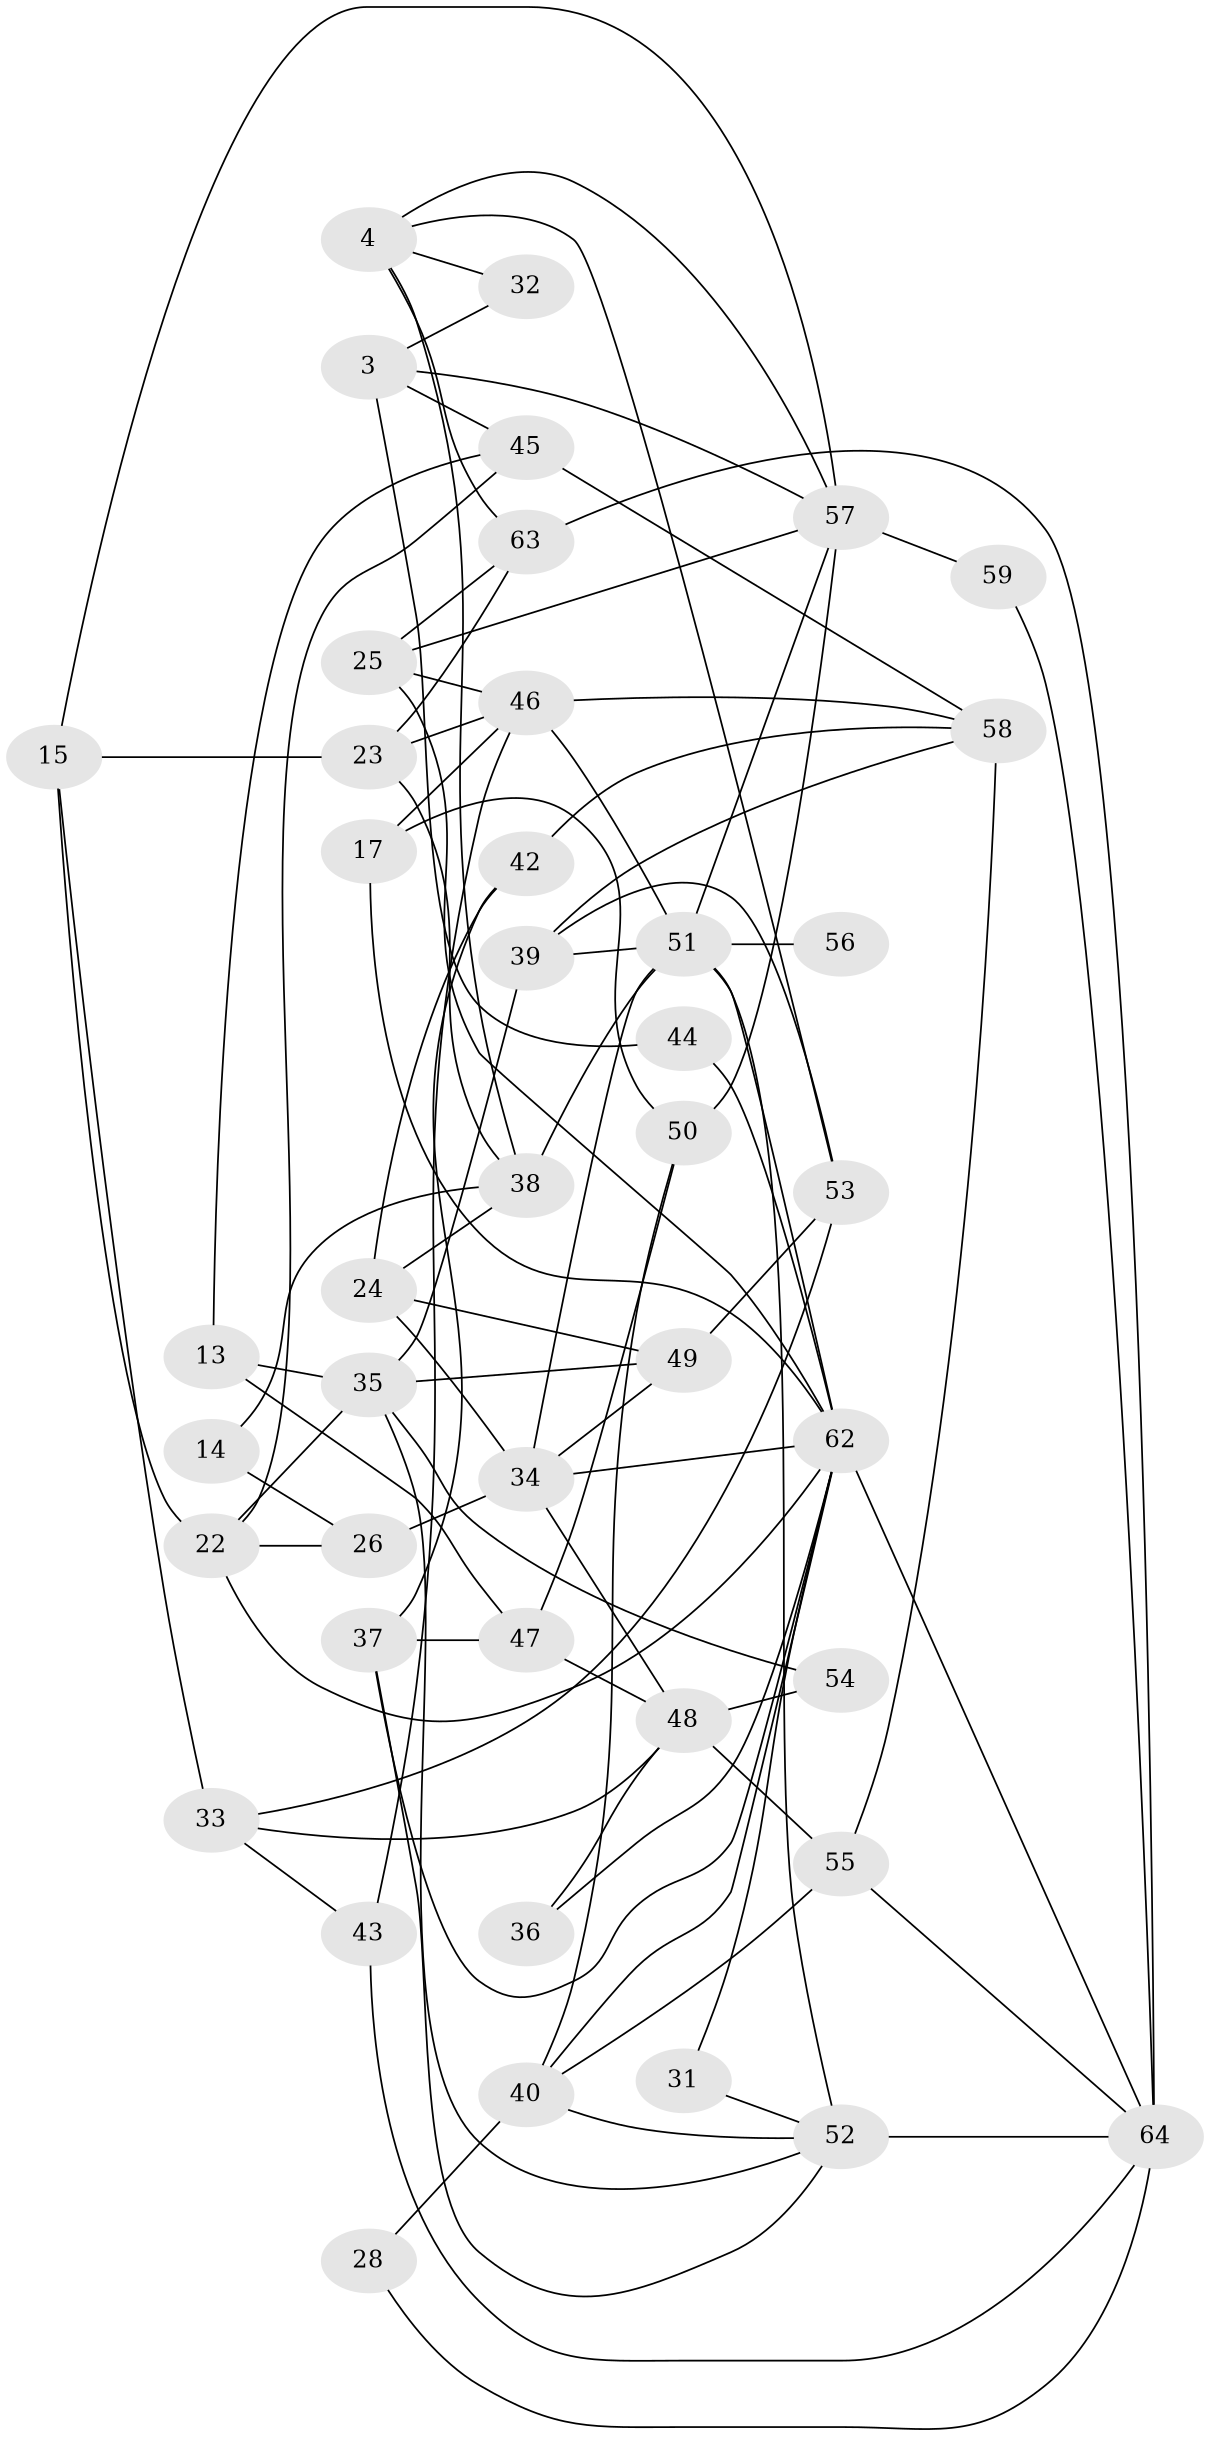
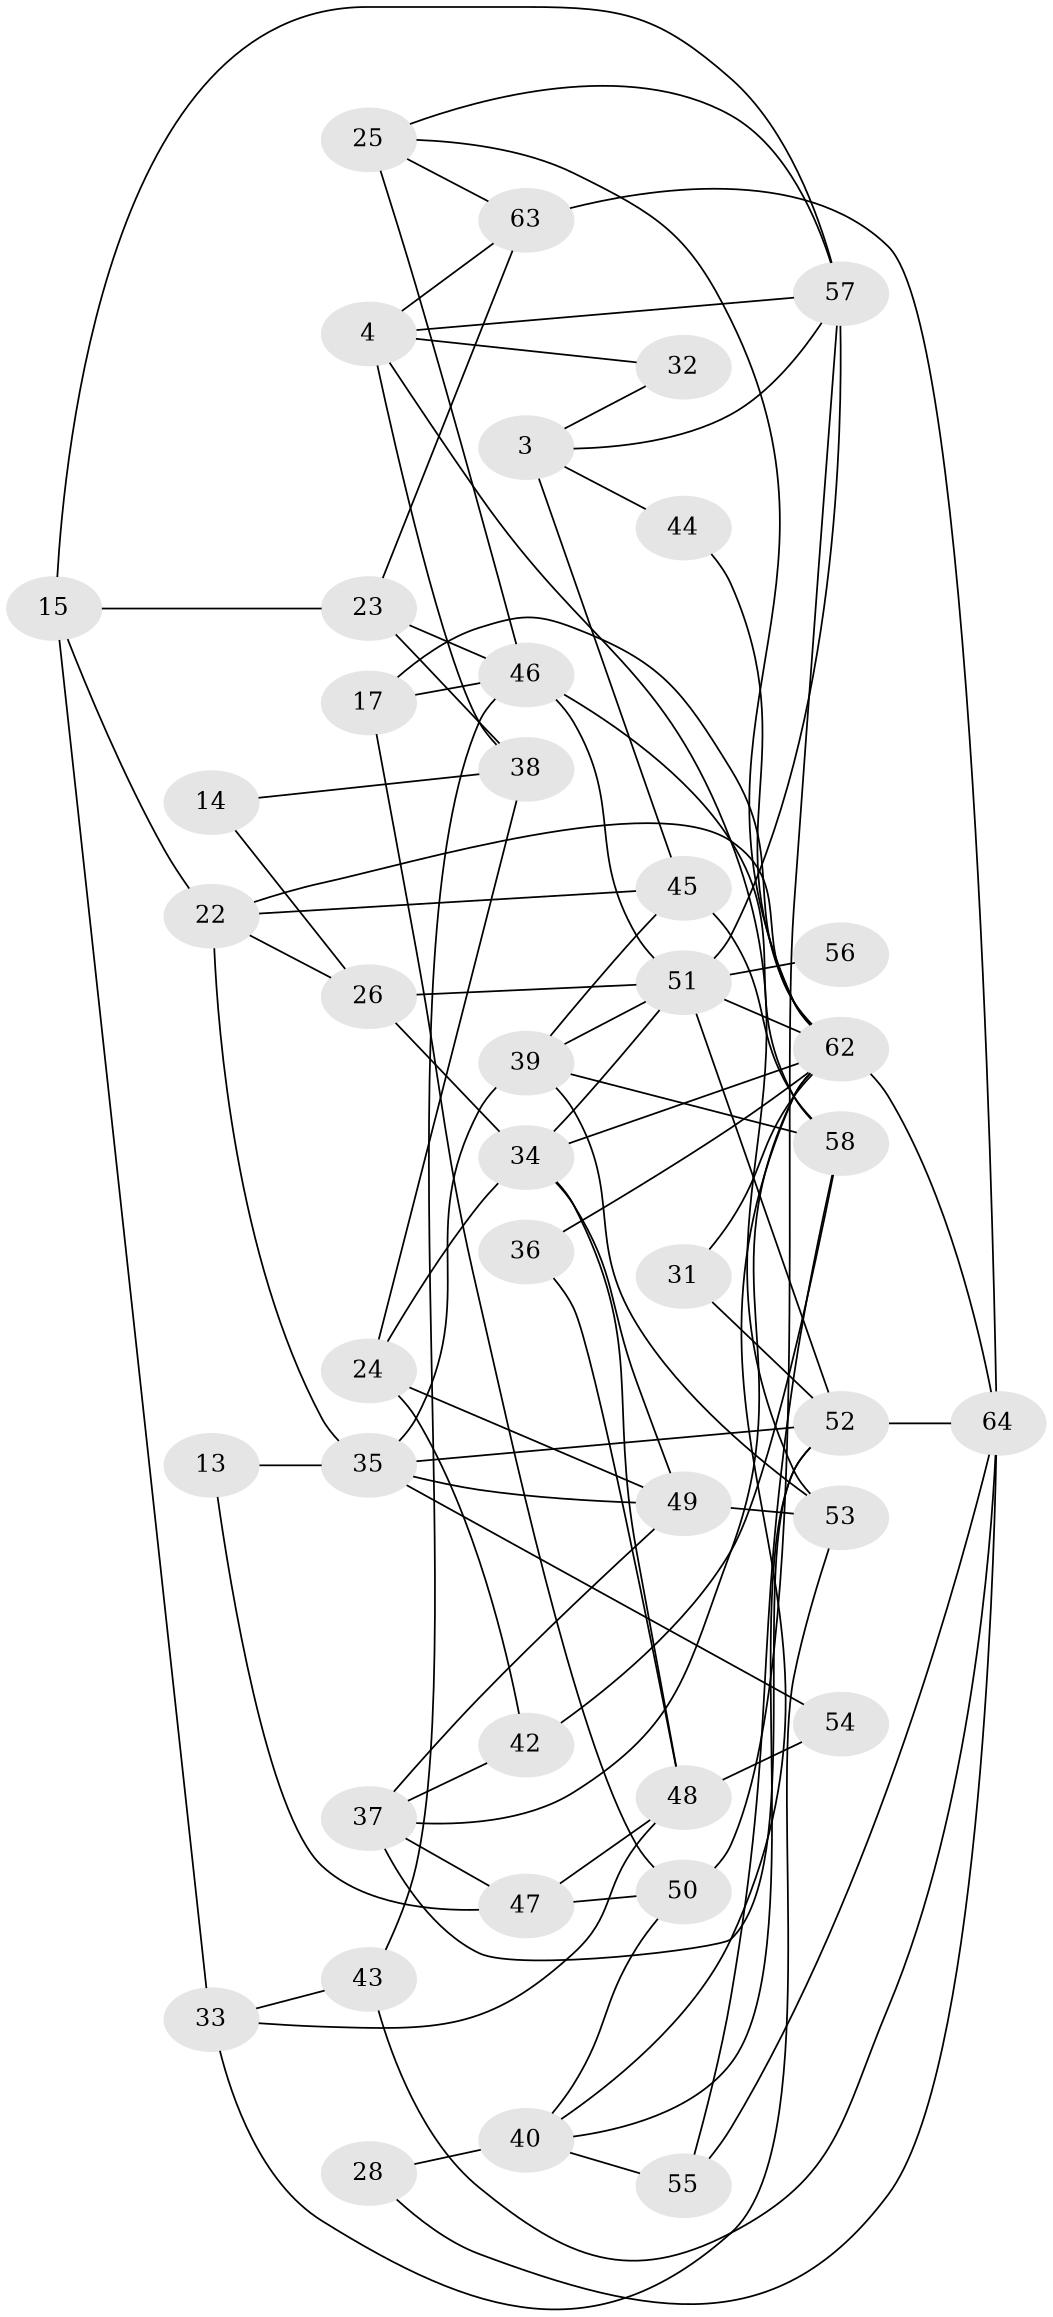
node "59": removed
edge "45" -- "13": now "45" -- "39"
edge "51" -- "38": now "51" -- "26"
edge "49" -- "37": added
edge "48" -- "55": removed
